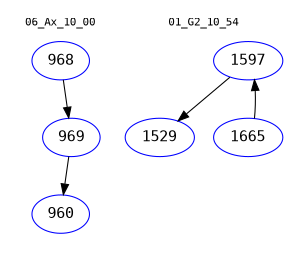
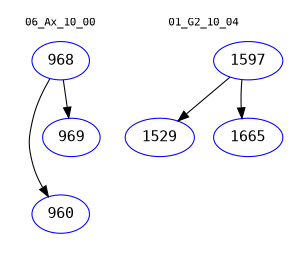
cluster "01_G2_10_54": label "01_G2_10_54" -> "01_G2_10_04"
edge "1665" -> "1597": reversed
edge "969" -> "960": now "968" -> "960"
